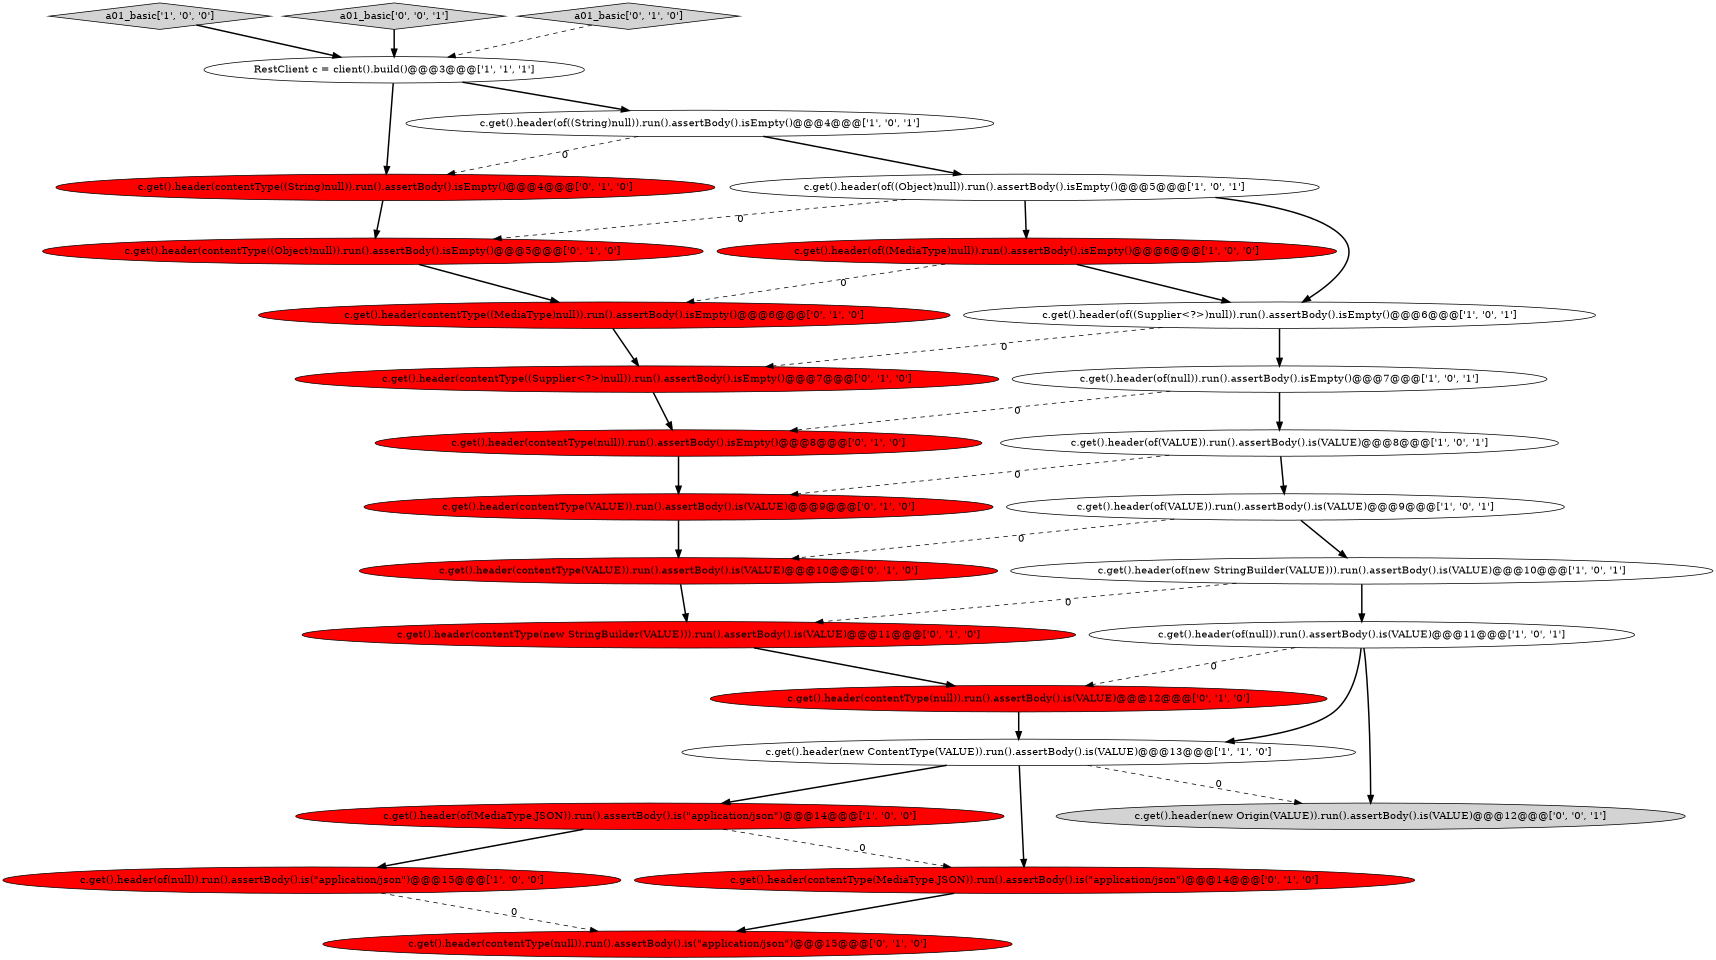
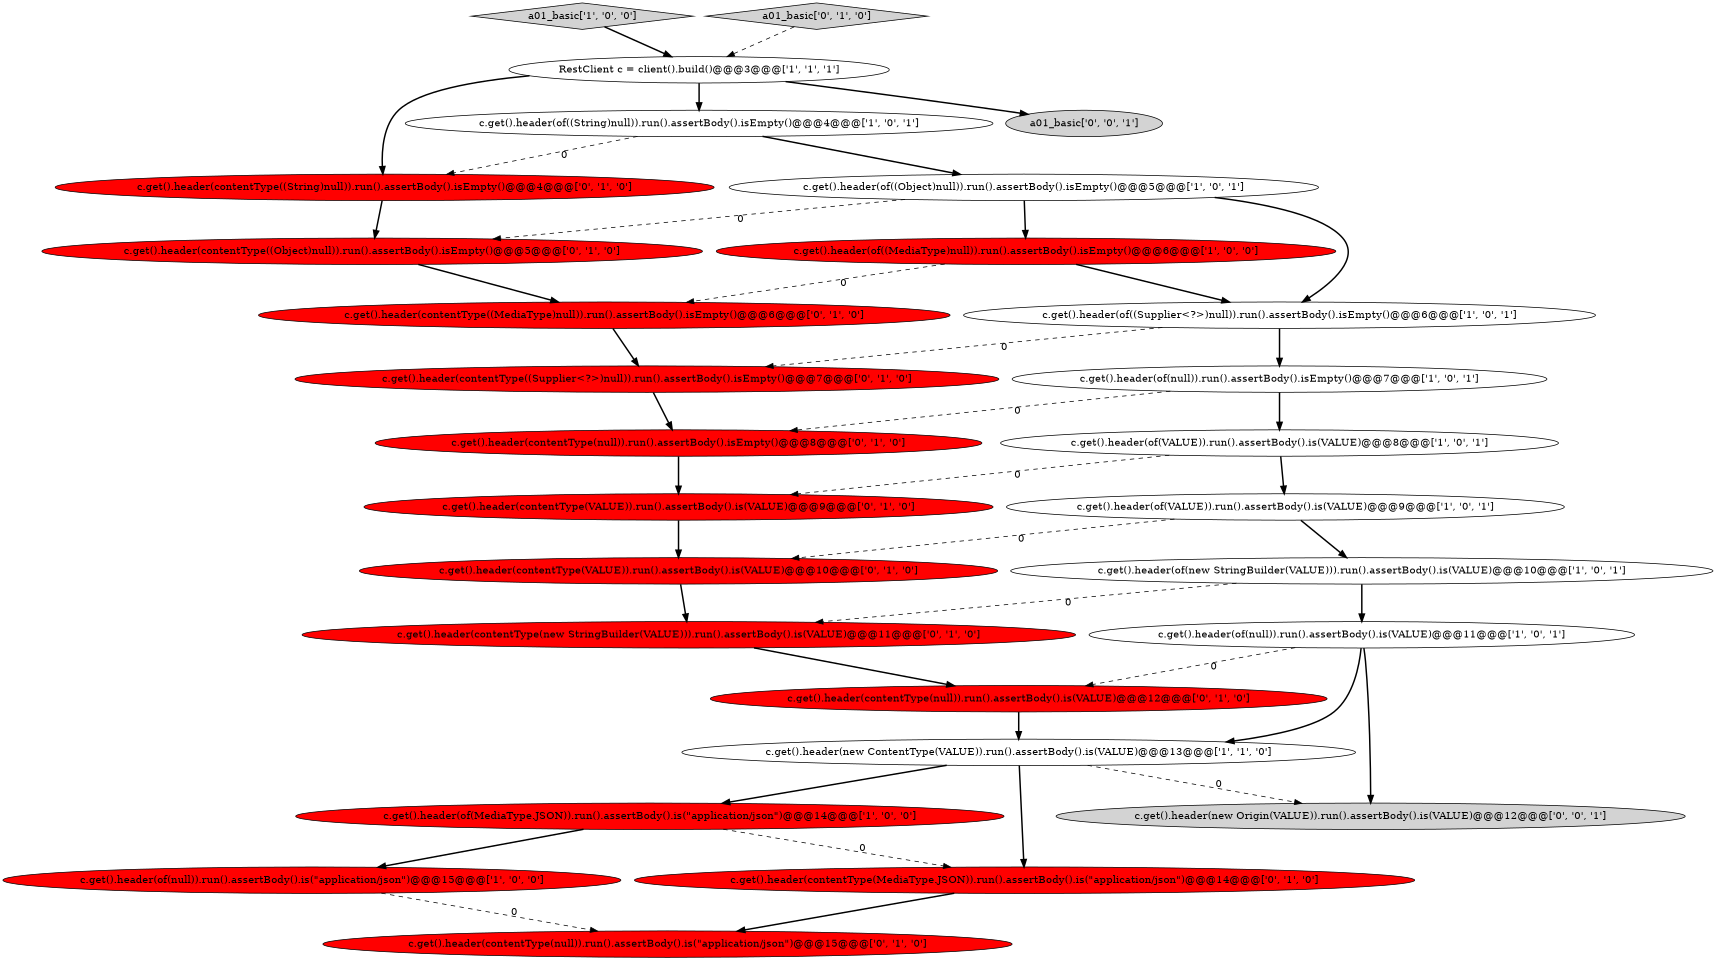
node "a01_basic['0', '0', '1']": shape diamond -> ellipse
edge "a01_basic['0', '0', '1']" -> "RestClient c = client().build()@@@3@@@['1', '1', '1']": reversed
